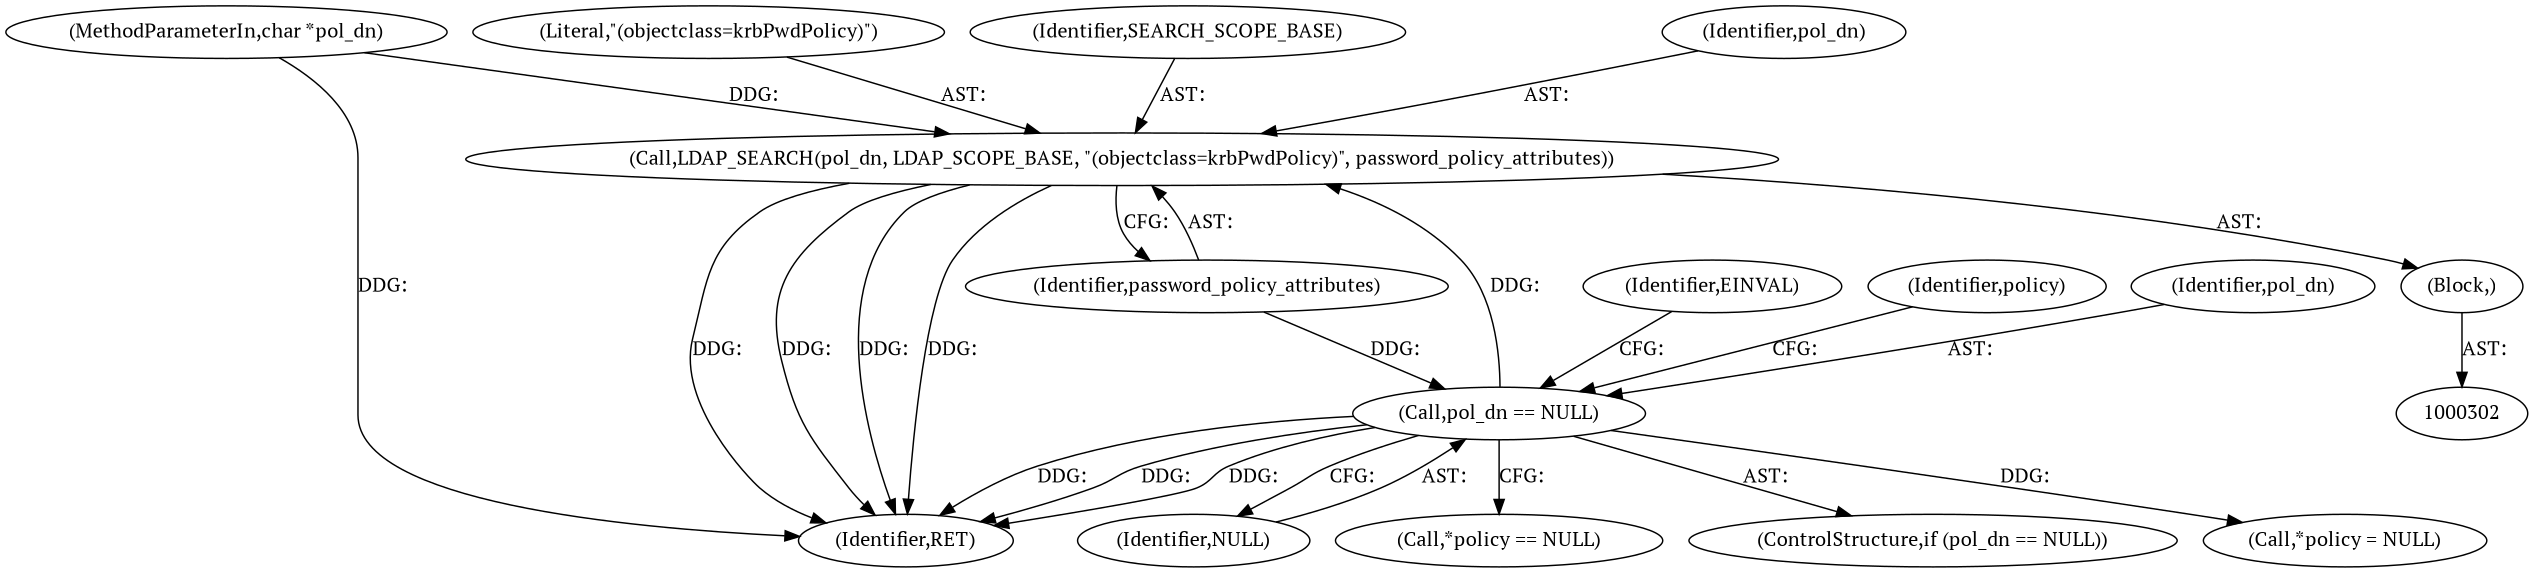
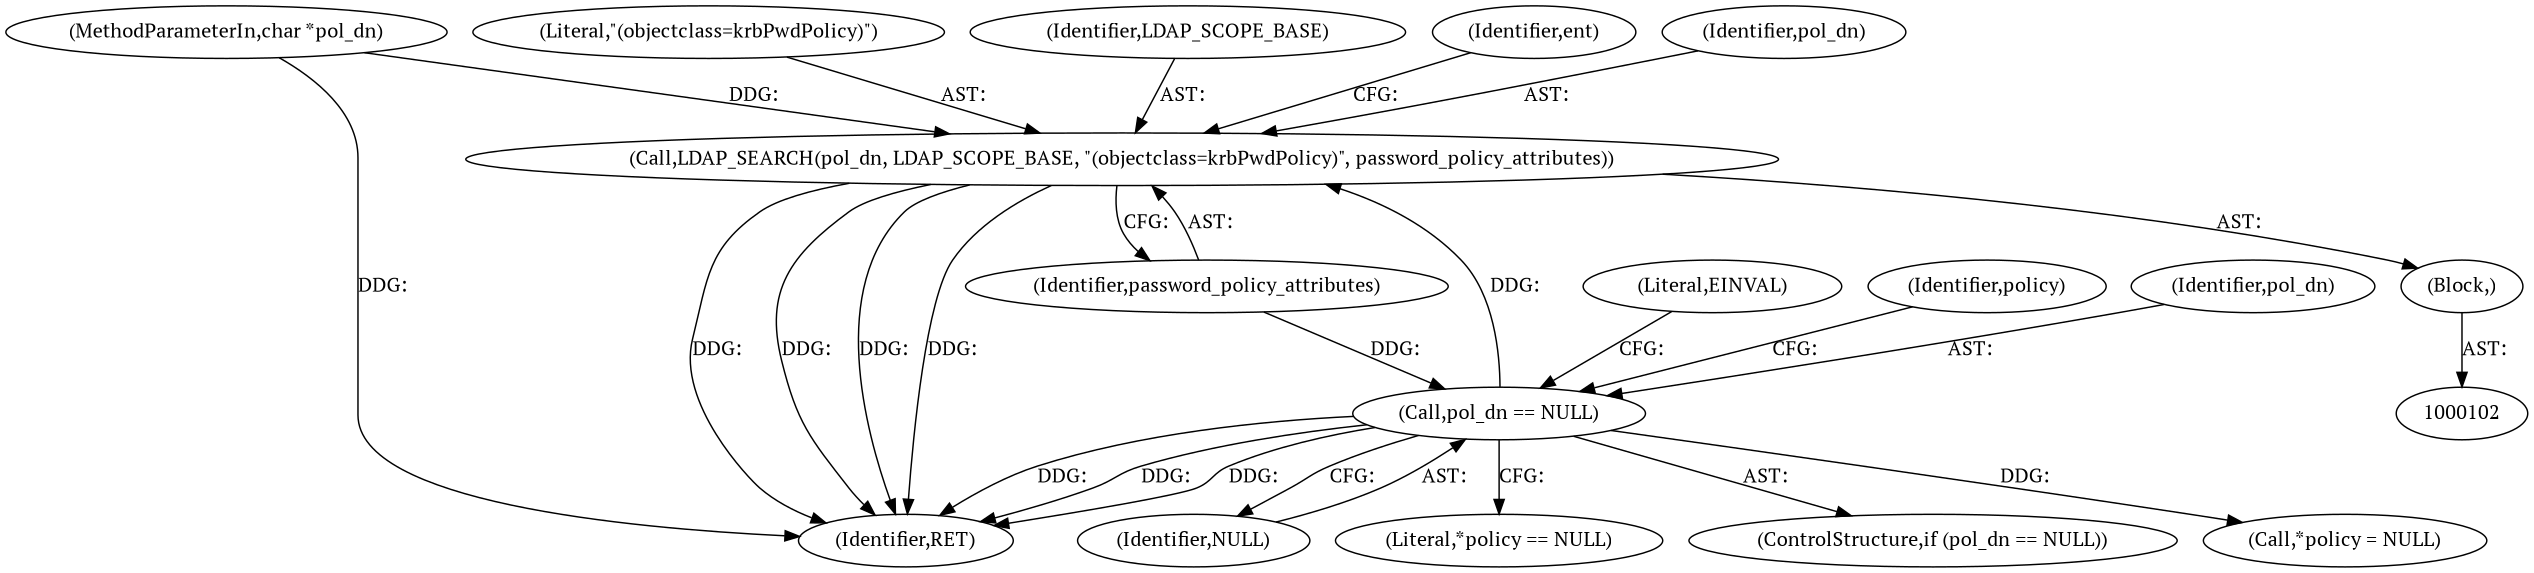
node "(Identifier,SEARCH_SCOPE_BASE)": label "(Identifier,SEARCH_SCOPE_BASE)" -> "(Identifier,LDAP_SCOPE_BASE)"
node "(Identifier,ent)": added
node "(Identifier,EINVAL)": label "(Identifier,EINVAL)" -> "(Literal,EINVAL)"
node "1000302": label "1000302" -> "1000102"
node "(Call,*policy == NULL)": label "(Call,*policy == NULL)" -> "(Literal,*policy == NULL)"
